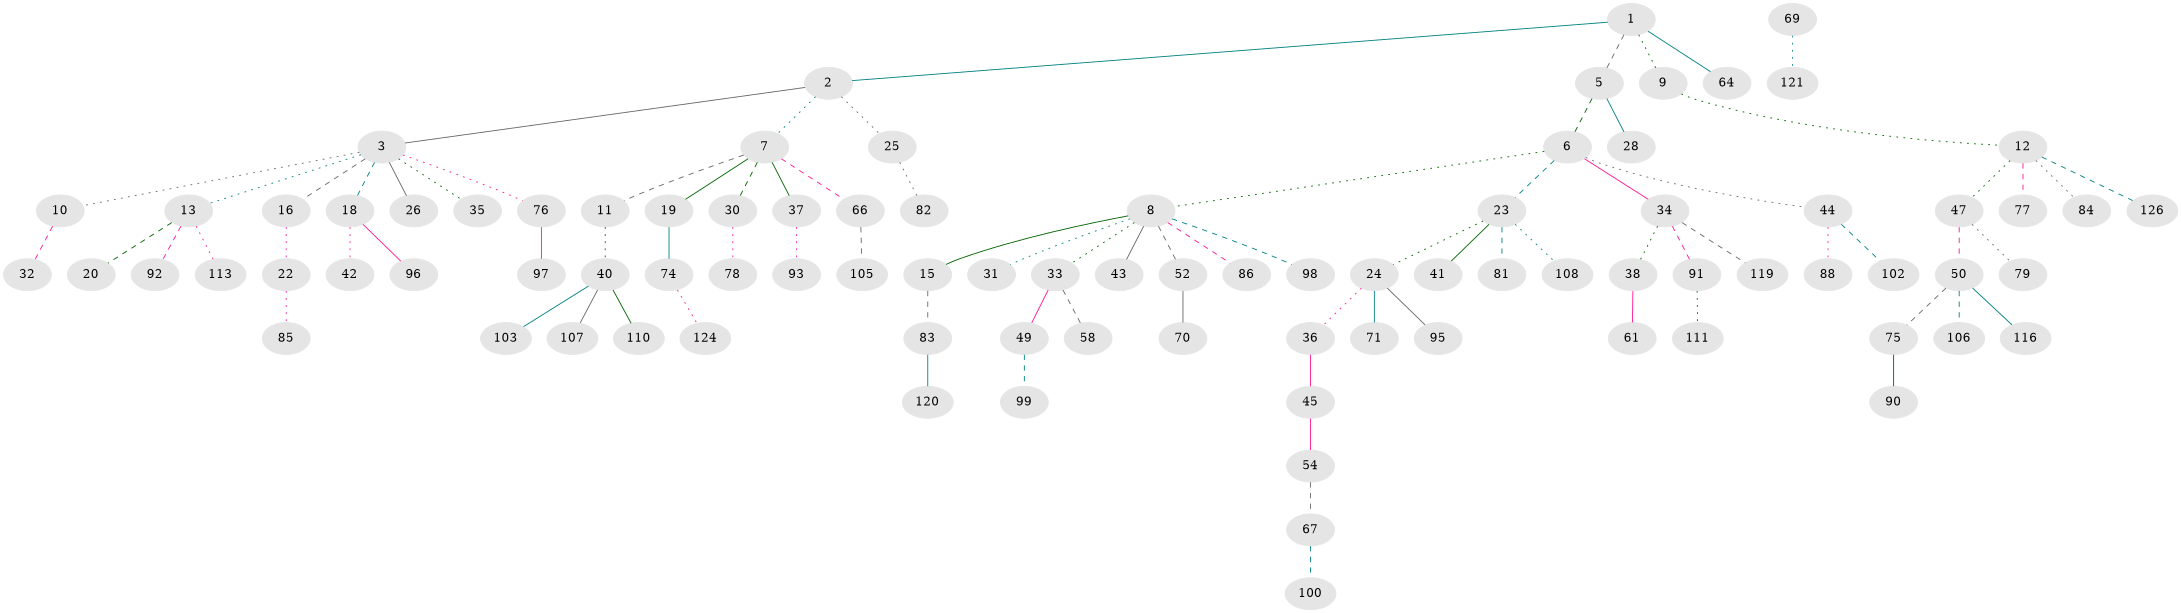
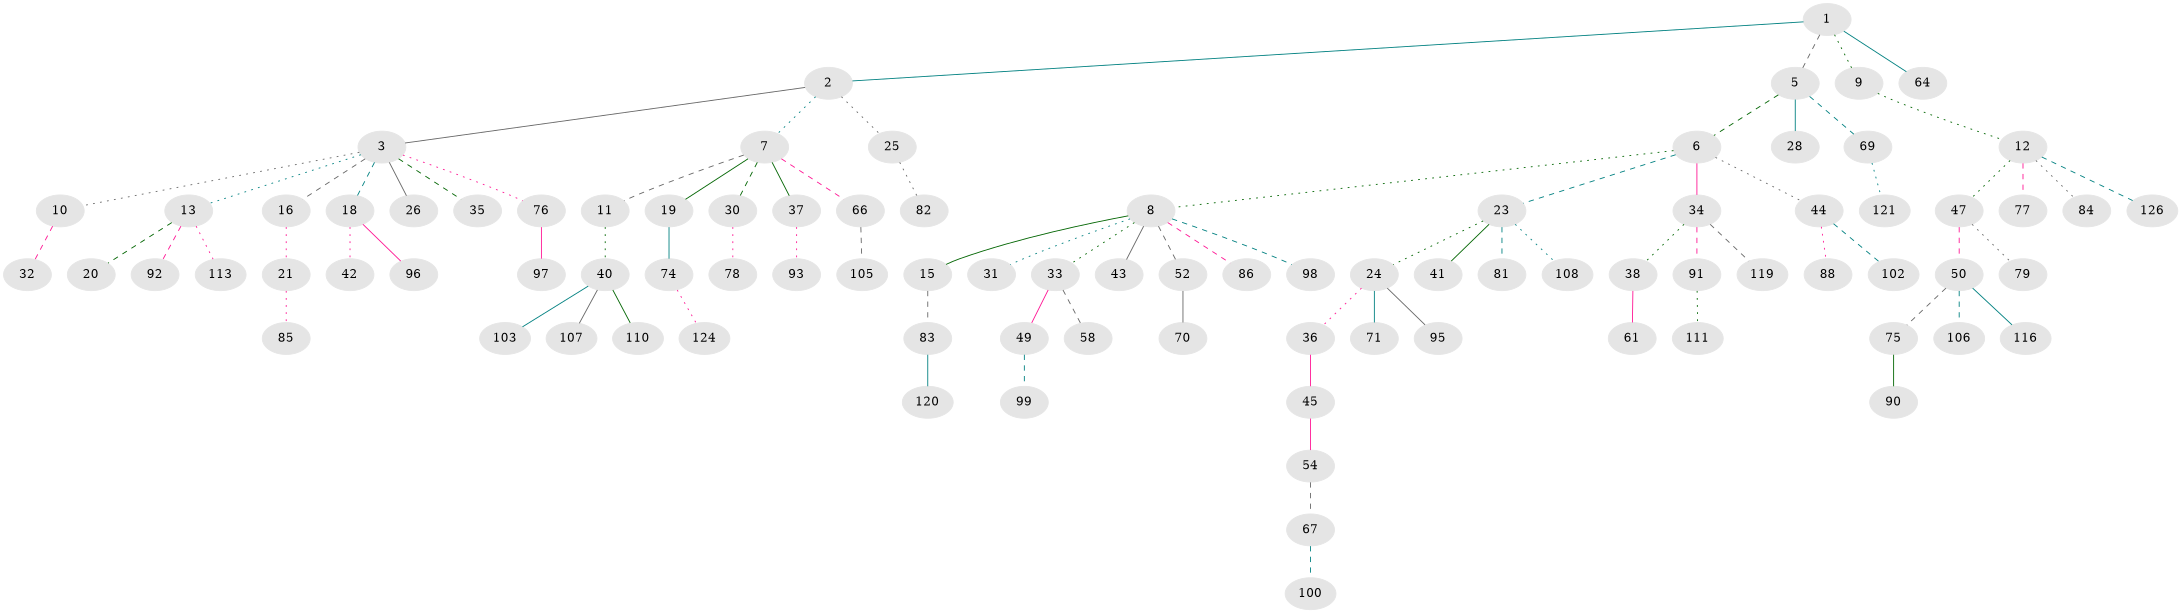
edge "5" -- "69": added
edge "3" -- "35": style dotted -> dashed
node "22": label "22" -> "21"
